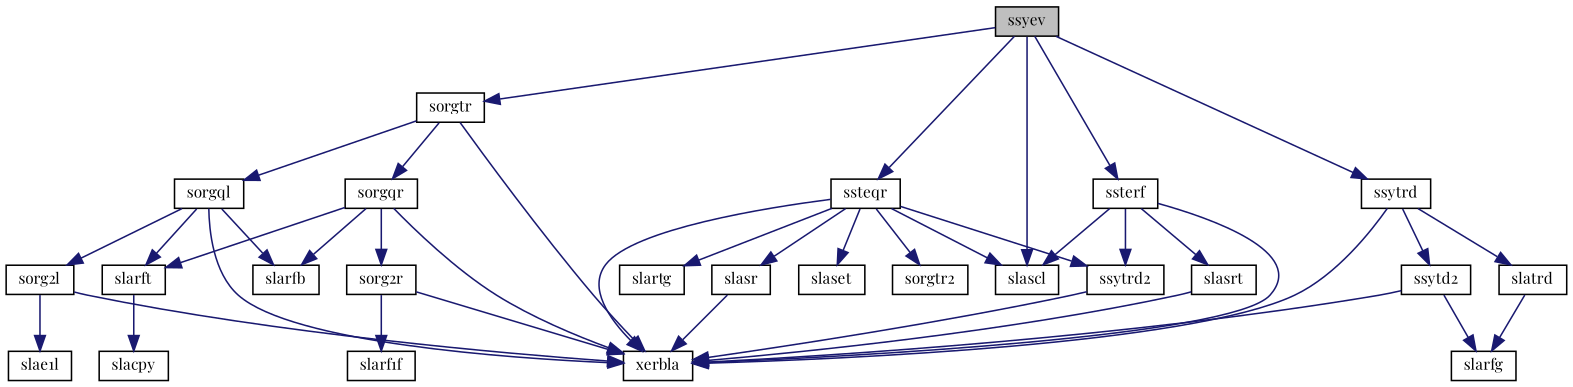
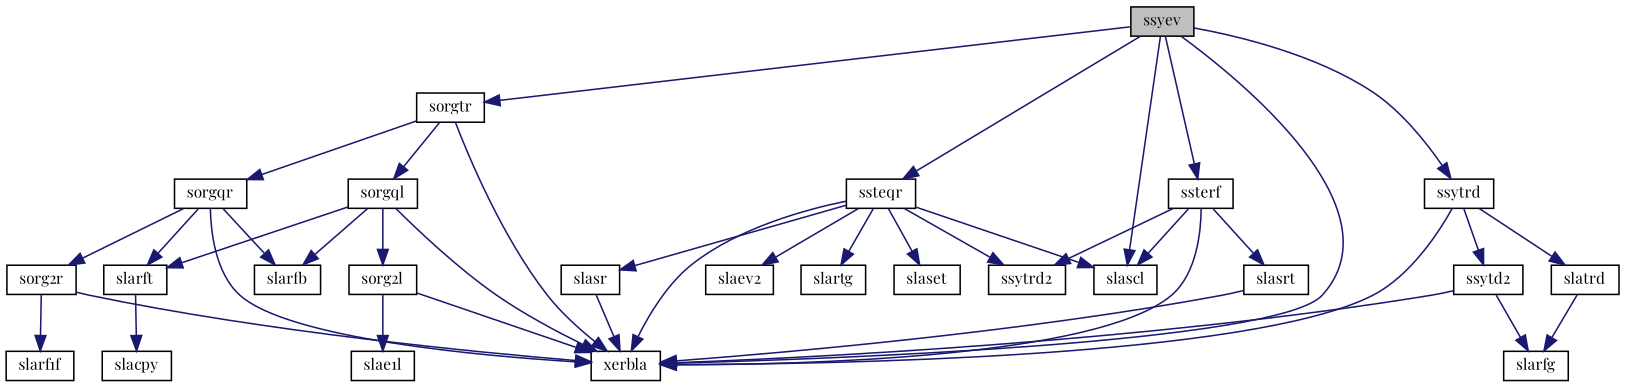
node "sorgtr2": label "sorgtr2" -> "slaev2"
edge "ssytrd2" -> "xerbla": now "ssyev" -> "xerbla"
